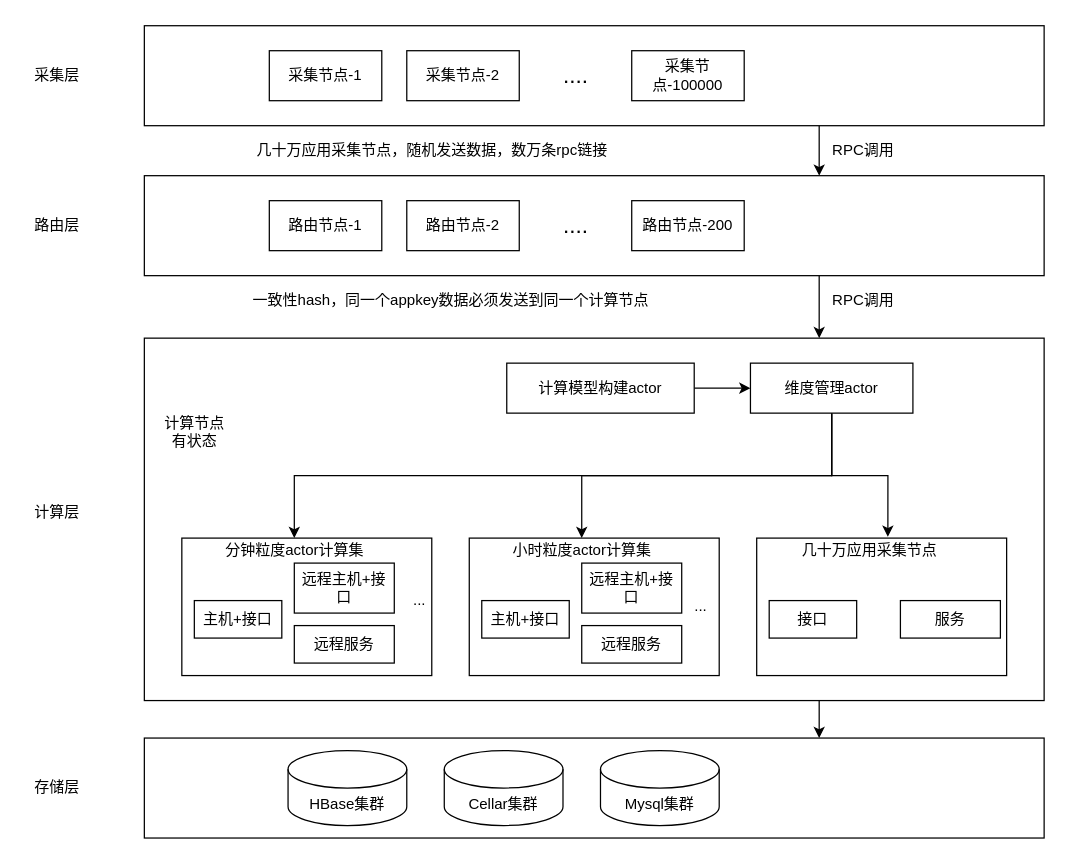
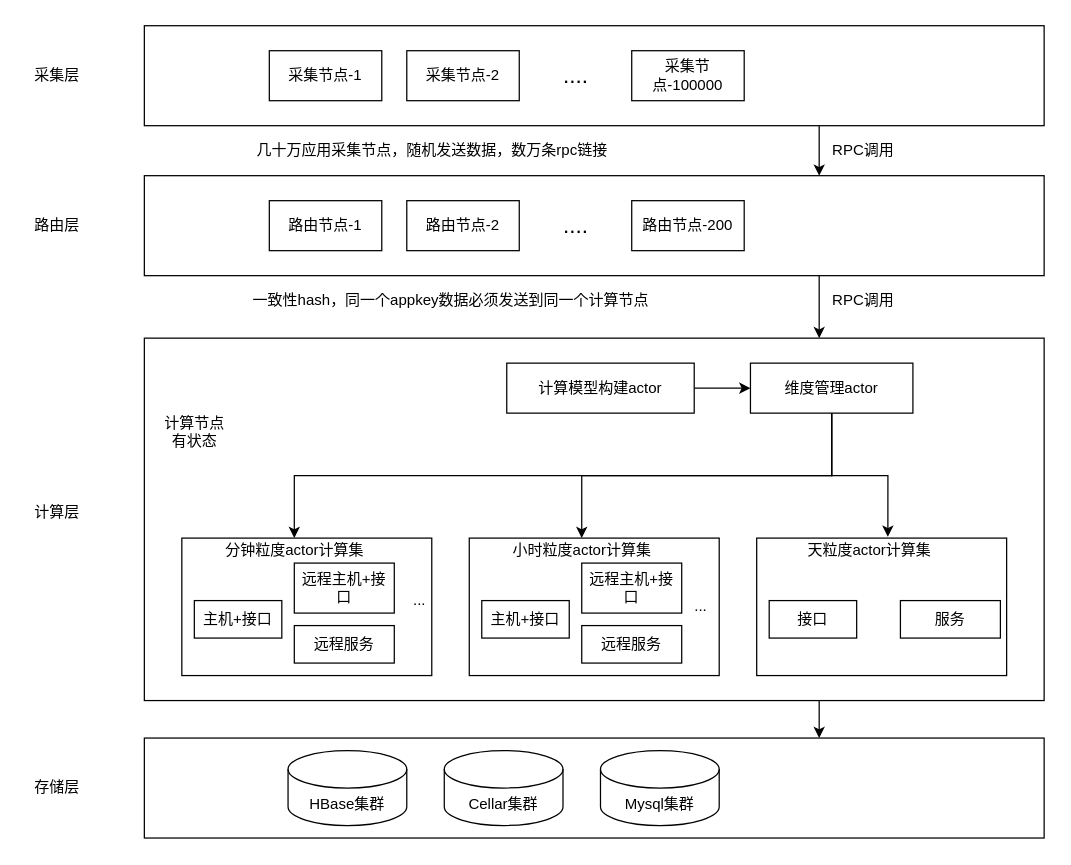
node "几十万应用采集节点": label "几十万应用采集节点" -> "天粒度actor计算集"
